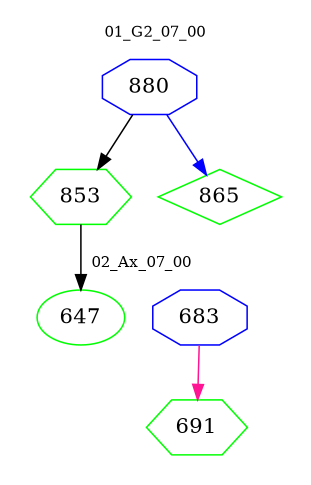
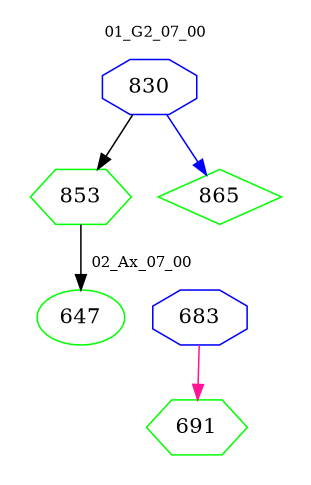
node "880": label "880" -> "830"
